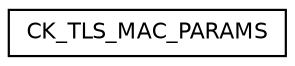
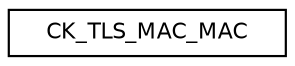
node "CK_TLS_MAC_PARAMS": label "CK_TLS_MAC_PARAMS" -> "CK_TLS_MAC_MAC"
